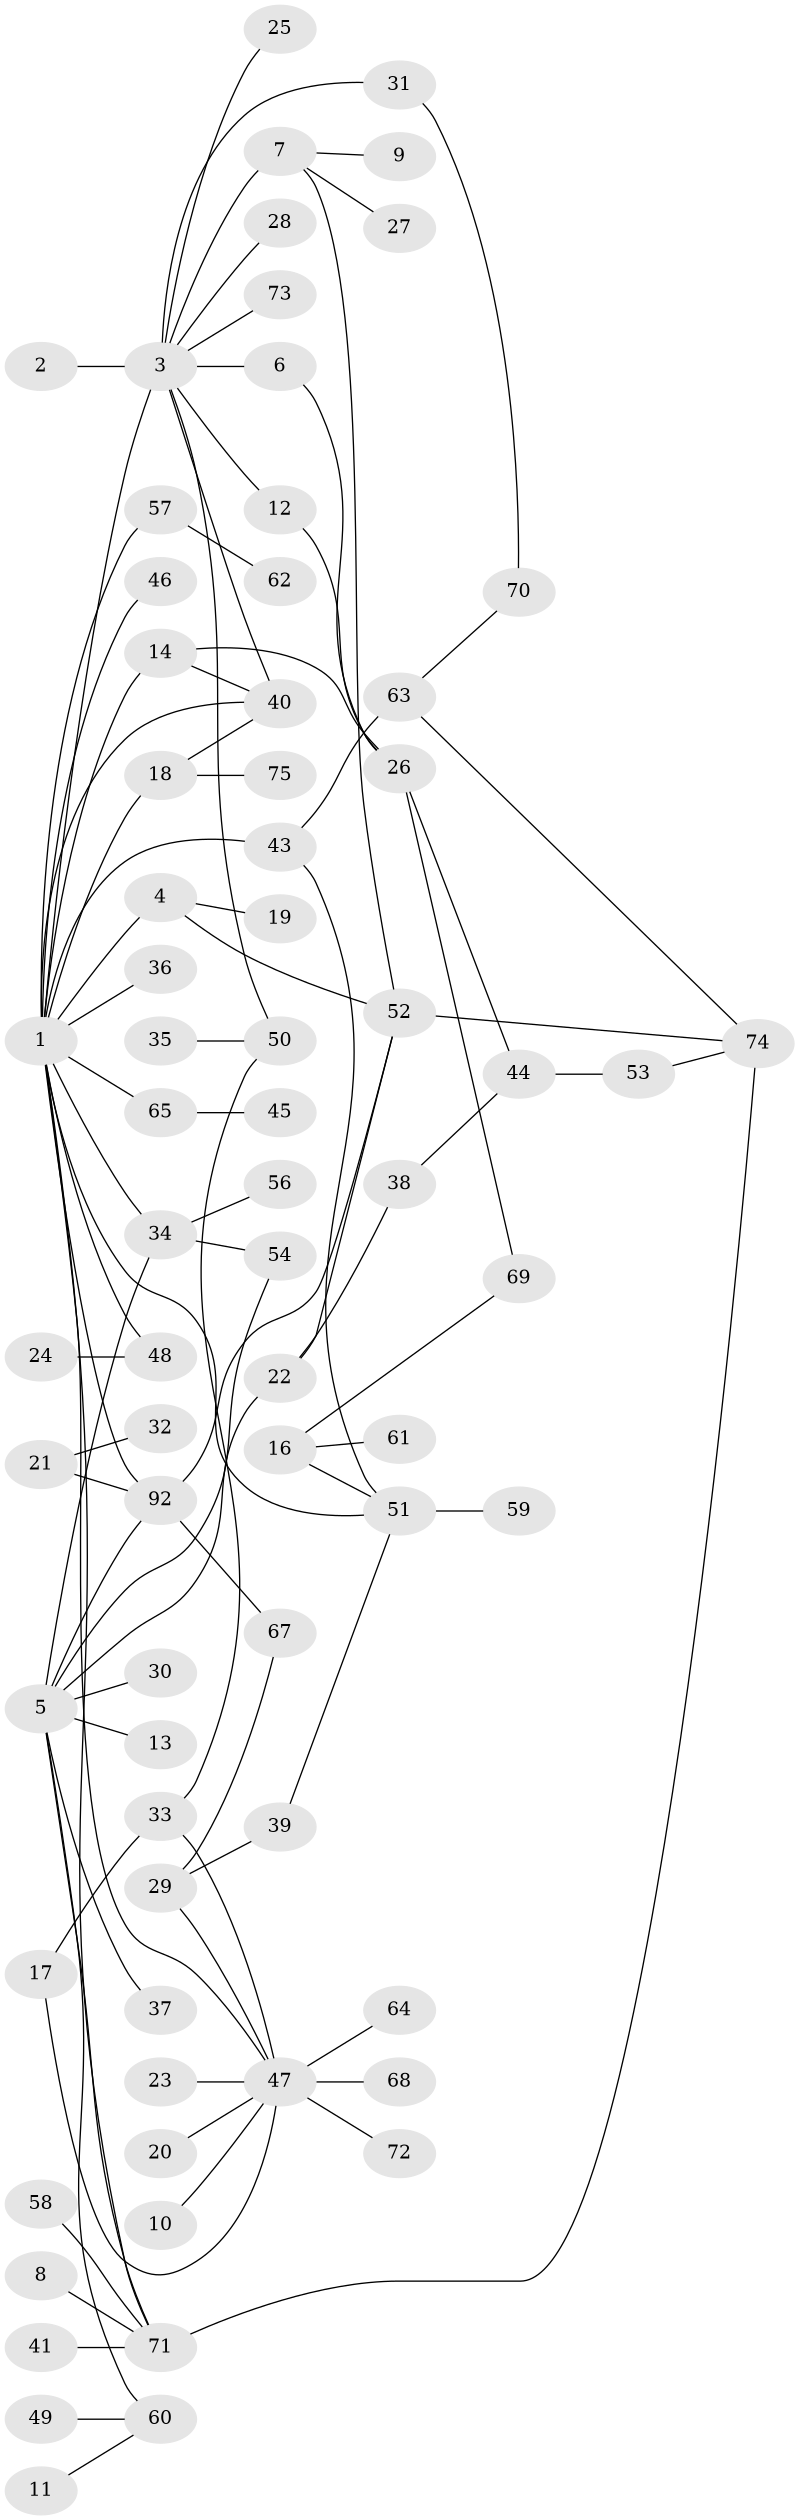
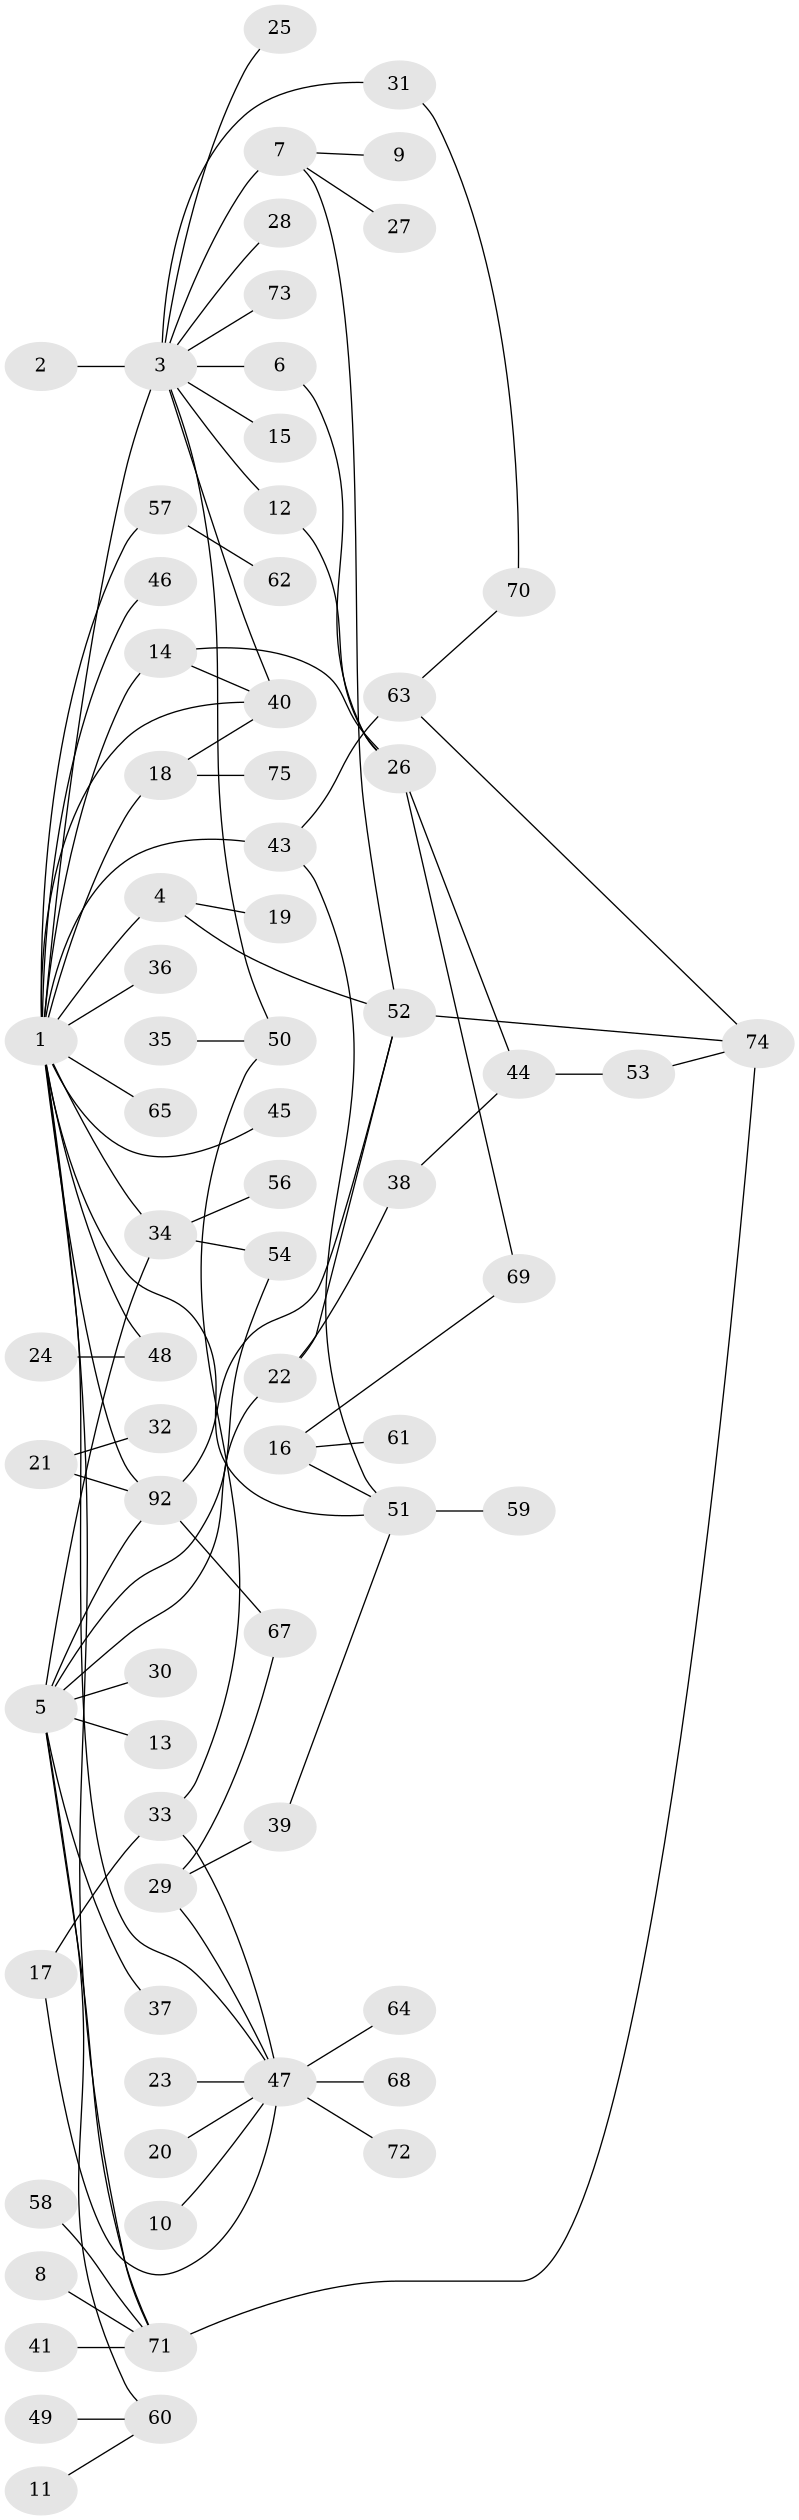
node "15": added
edge "65" -- "45": now "1" -- "45"
